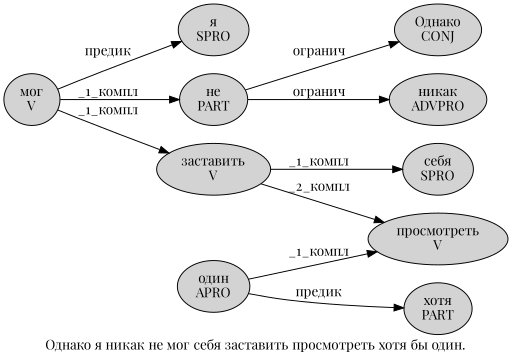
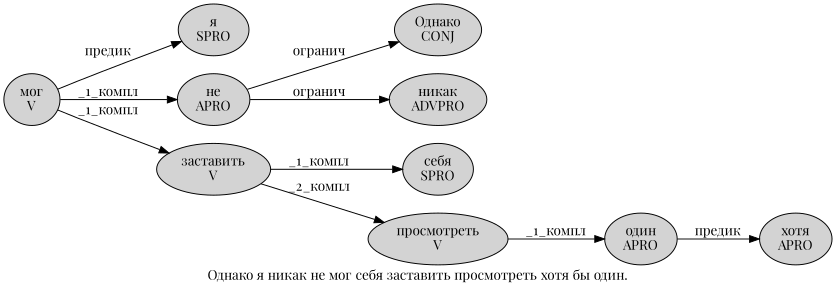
node "не PART": label "не PART" -> "не APRO"
edge "один APRO" -> "просмотреть V": reversed
node "хотя PART": label "хотя PART" -> "хотя APRO"
